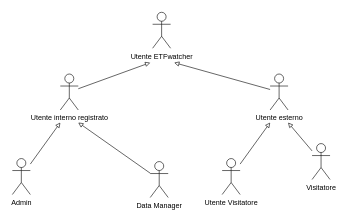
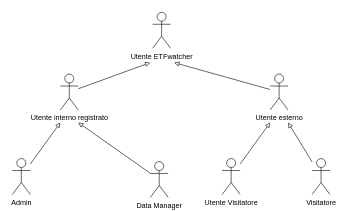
node "Visitatore": moved (321, 162) -> (321, 177)
